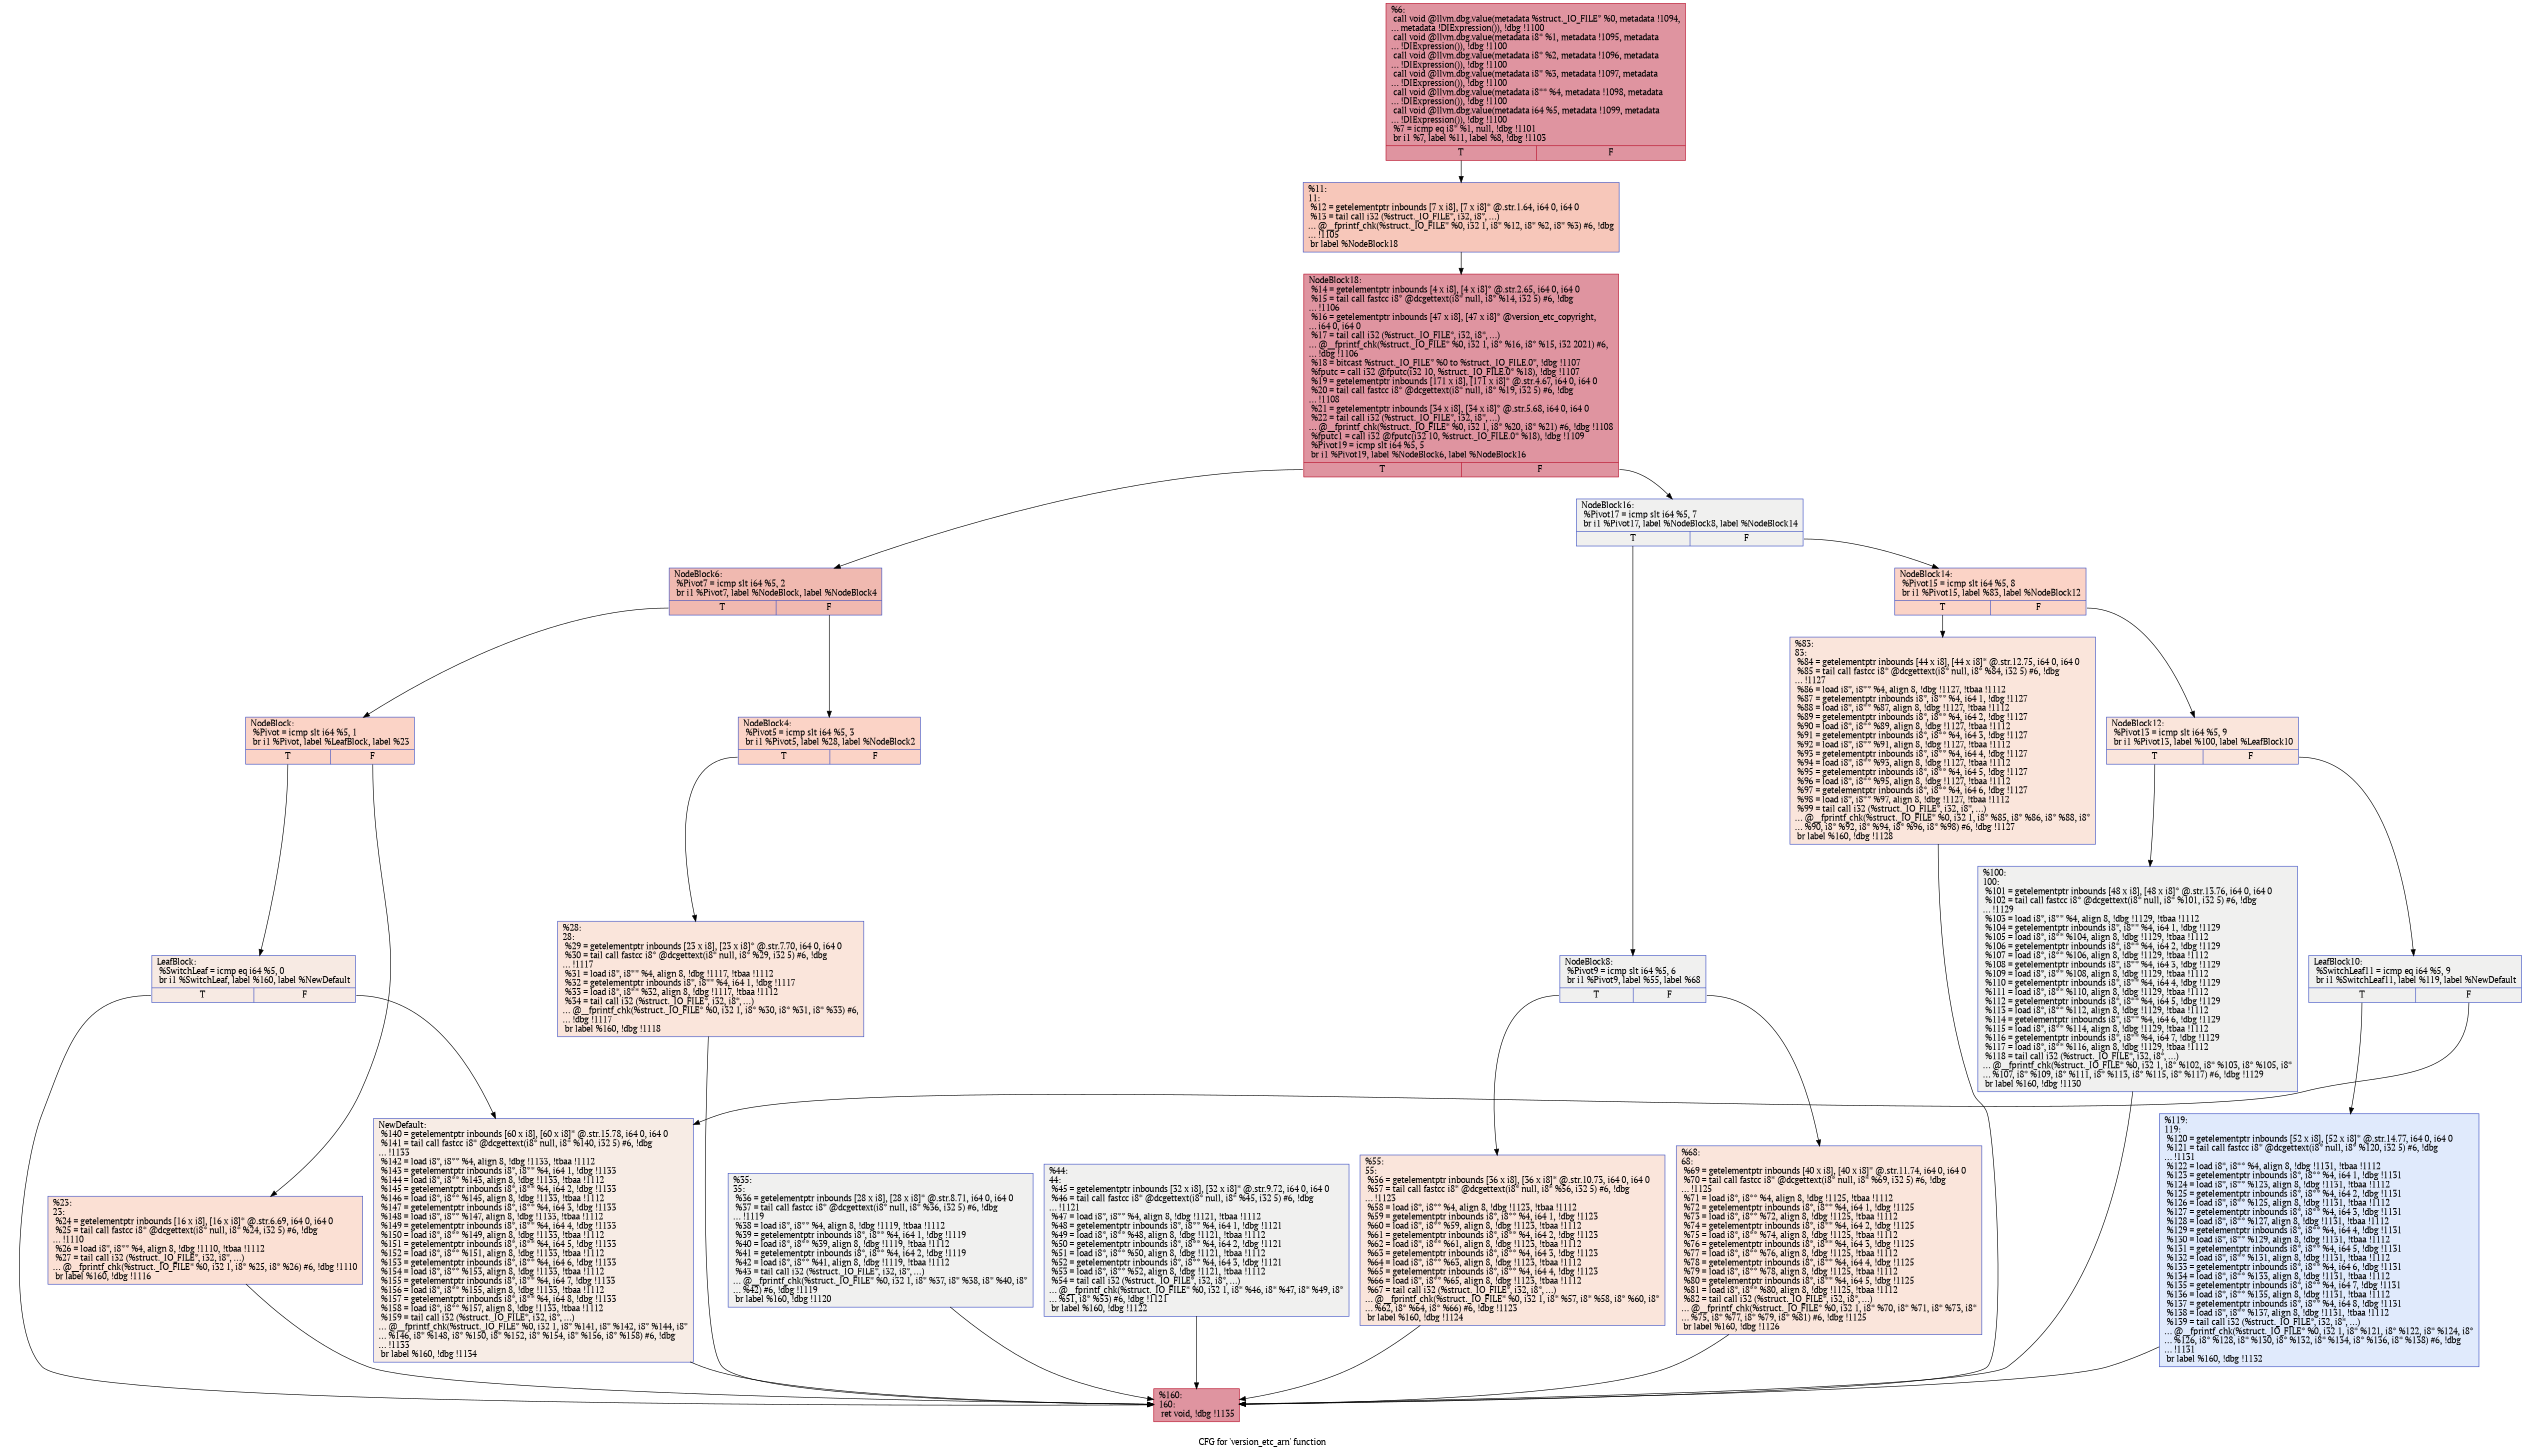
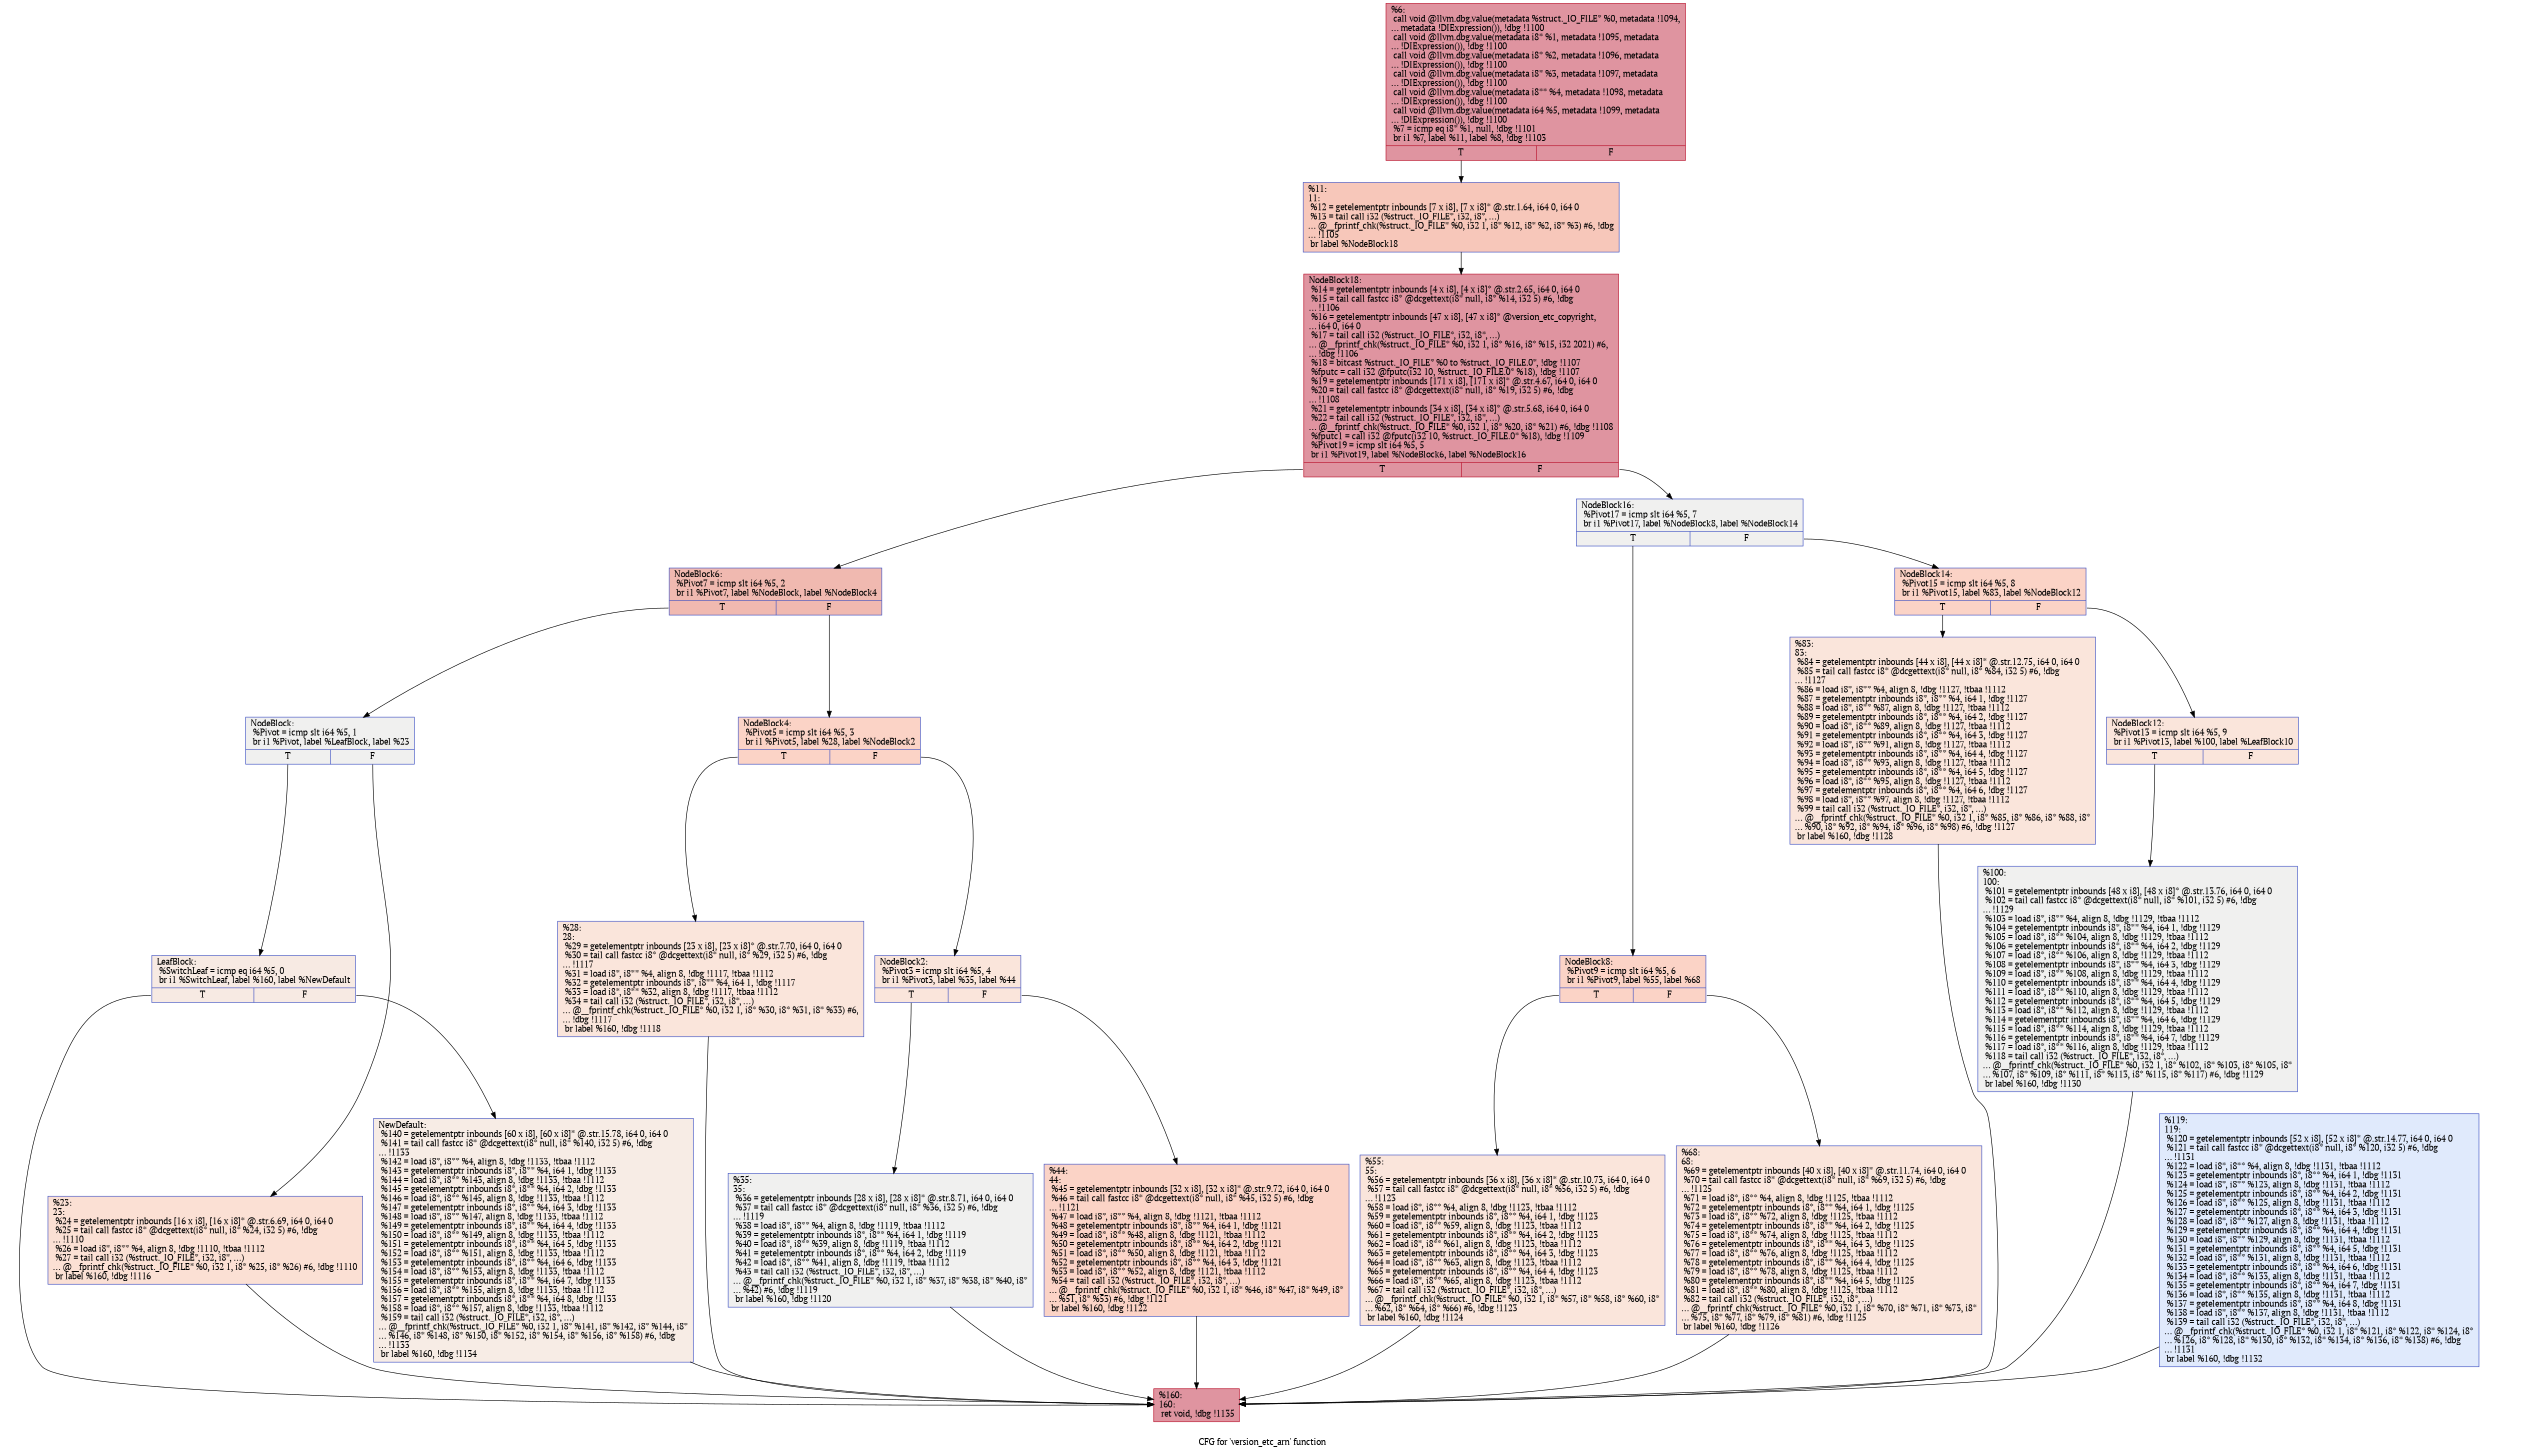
node "NodeBlock:": fillcolor #f59c7d70 -> #dedcdb70
node "NodeBlock2:": added
node "NodeBlock8:": fillcolor #dedcdb70 -> #f59c7d70
node "LeafBlock10:": removed
node "%44:": fillcolor #dedcdb70 -> #f59c7d70
